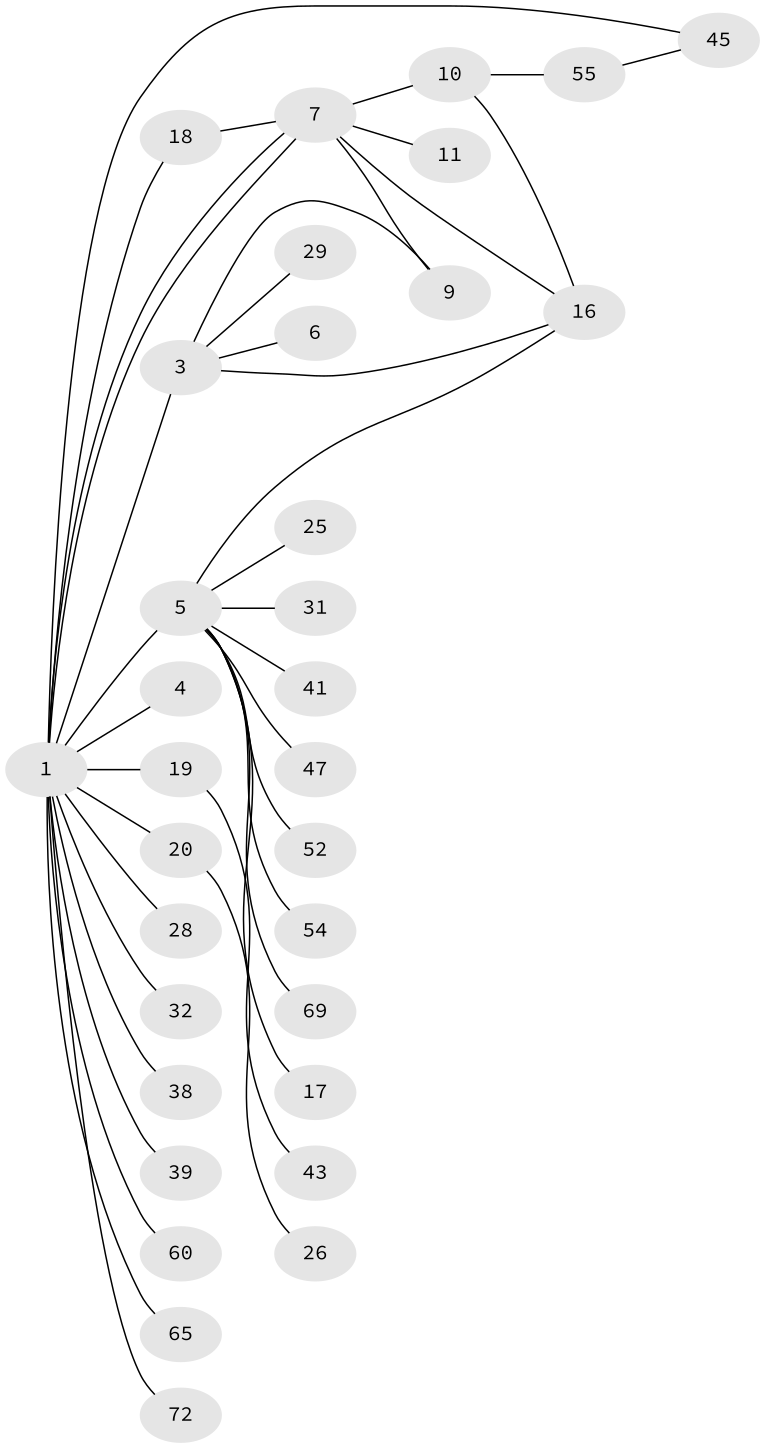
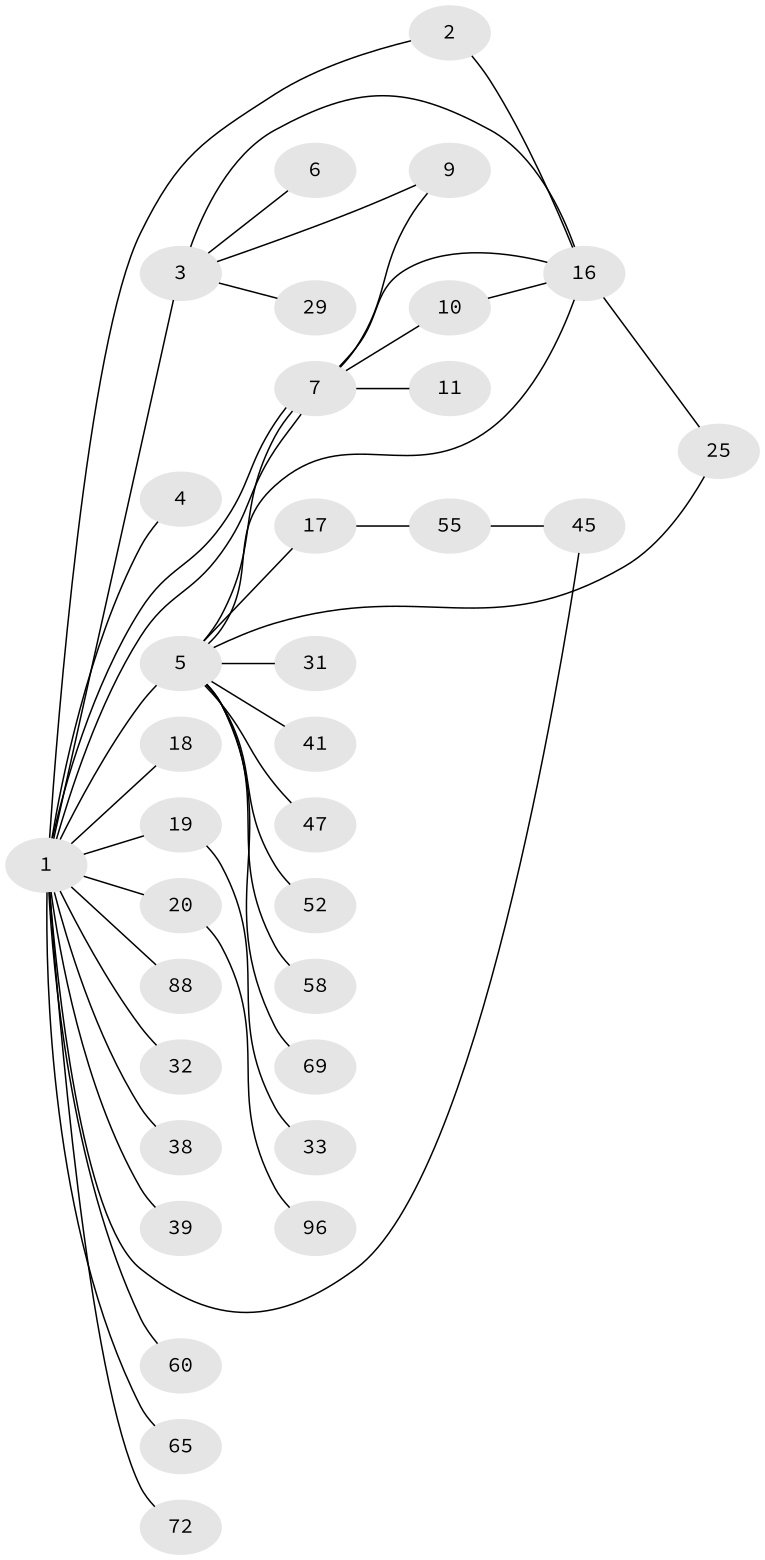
node "2": added
edge "10" -- "55": now "17" -- "55"
edge "7" -- "18": now "7" -- "5"
edge "16" -- "25": added
node "28": label "28" -> "88"
node "54": label "54" -> "58"
node "43": label "43" -> "33"
node "26": label "26" -> "96"
